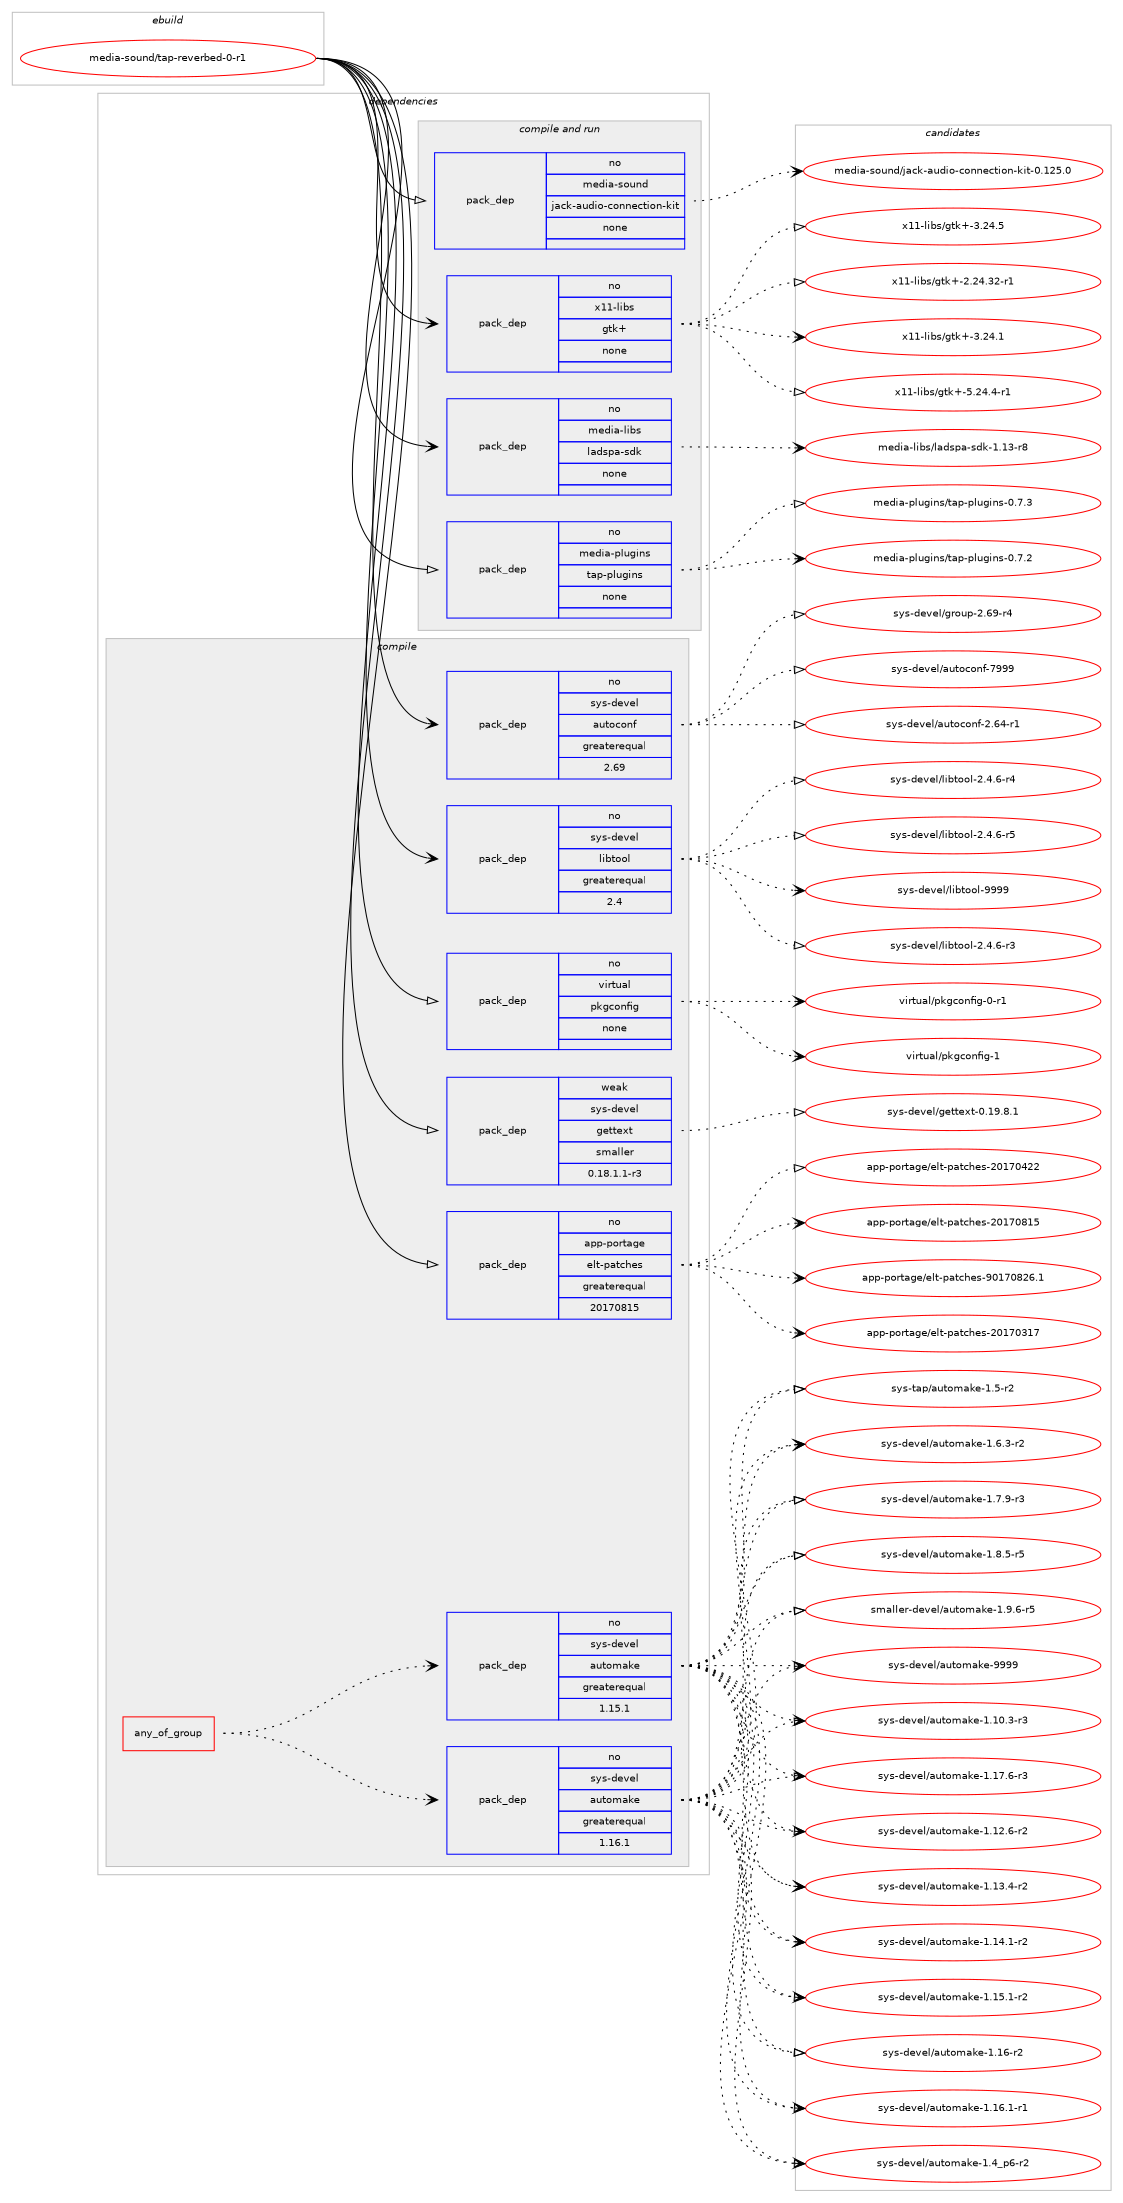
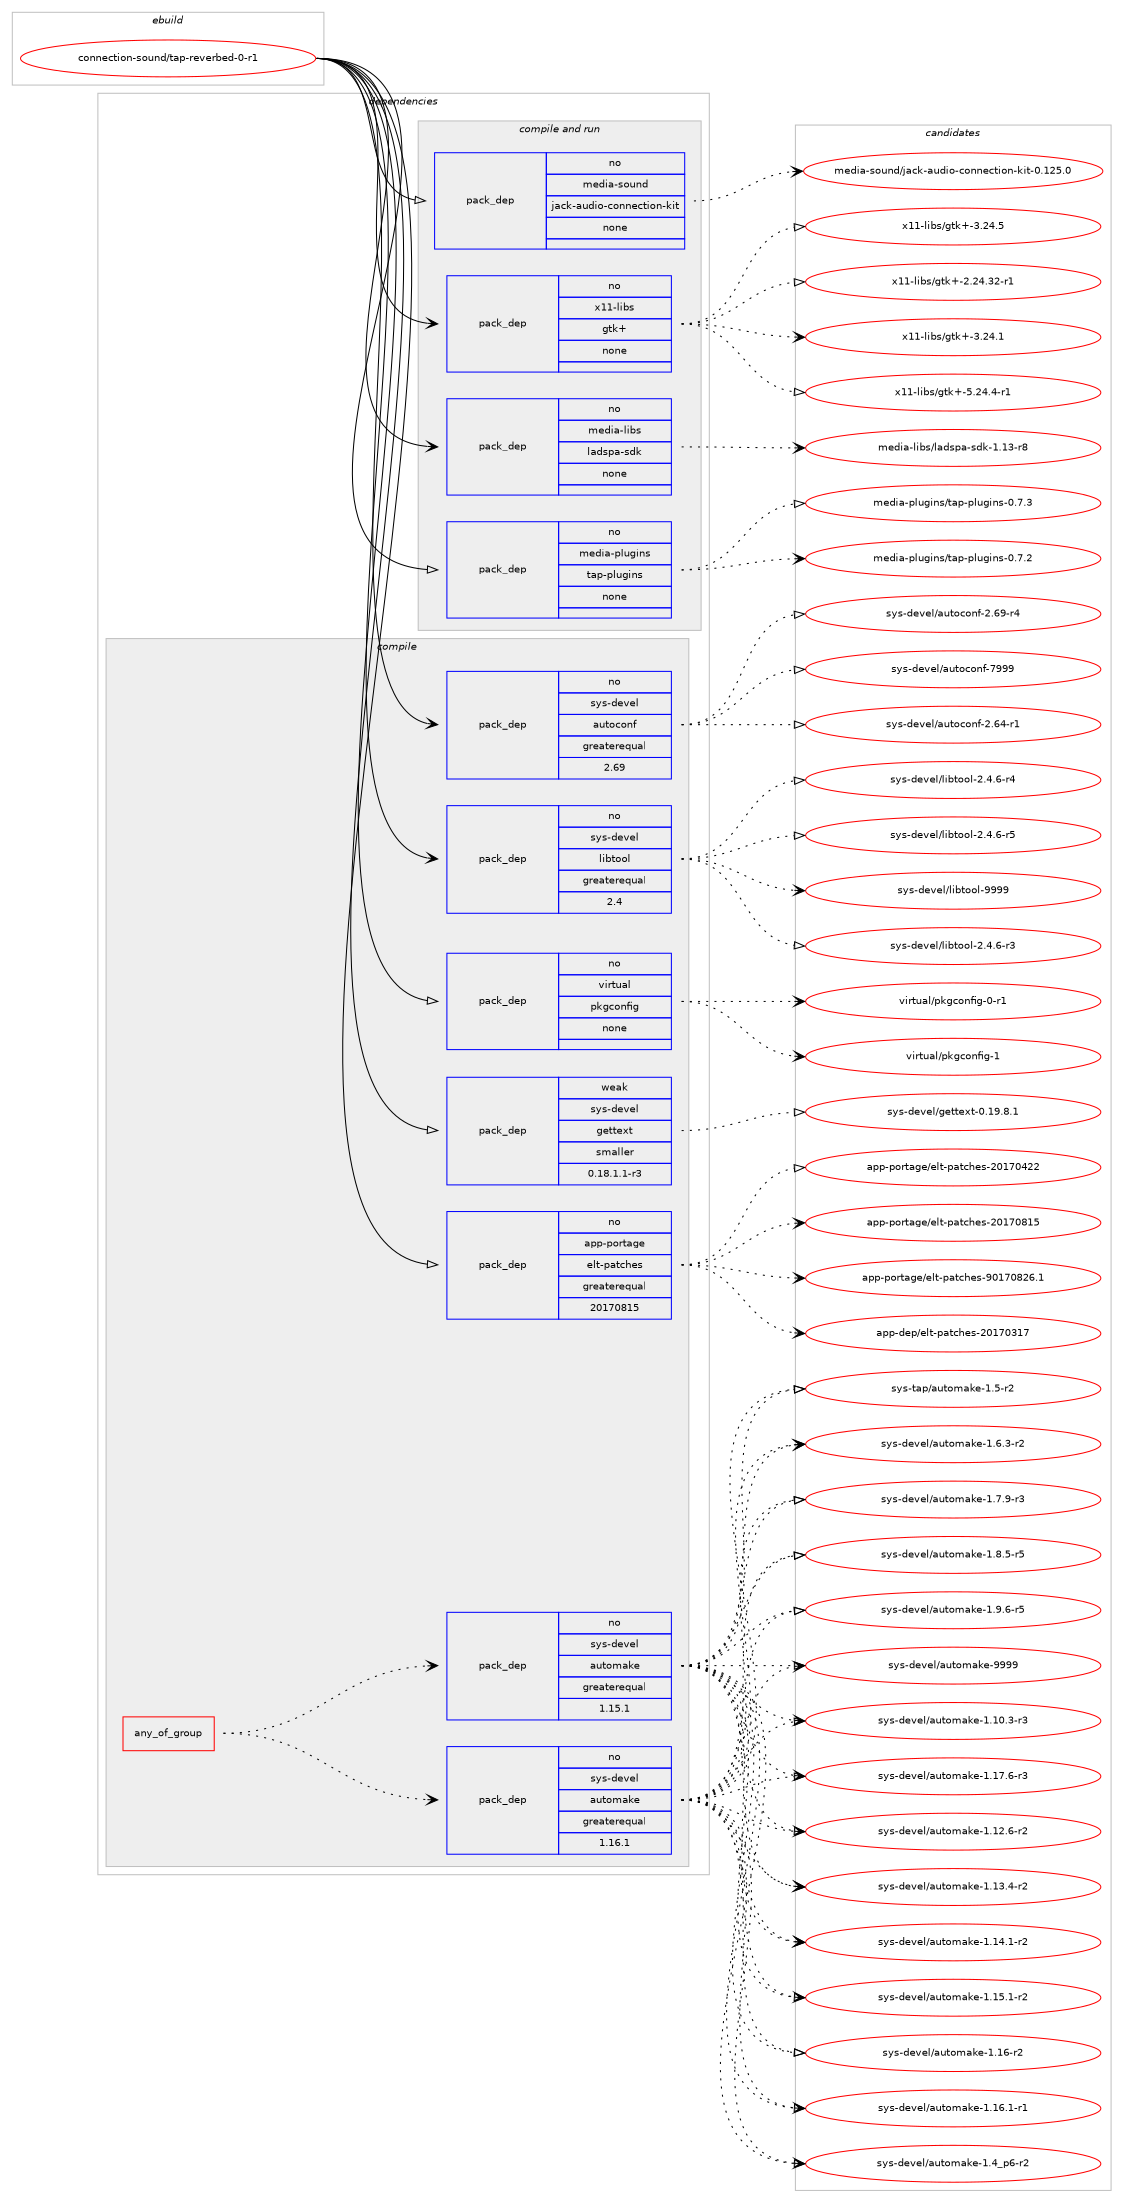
node "media-sound/tap-reverbed-0-r1": label "media-sound/tap-reverbed-0-r1" -> "connection-sound/tap-reverbed-0-r1"
node "sys-devel/group-2.69-r4": label "sys-devel/group-2.69-r4" -> "sys-devel/autoconf-2.69-r4"
node "app-portage/elt-patches-20170317": label "app-portage/elt-patches-20170317" -> "app-dep/elt-patches-20170317"
node "smaller-devel/automake-1.9.6-r5": label "smaller-devel/automake-1.9.6-r5" -> "sys-devel/automake-1.9.6-r5"
